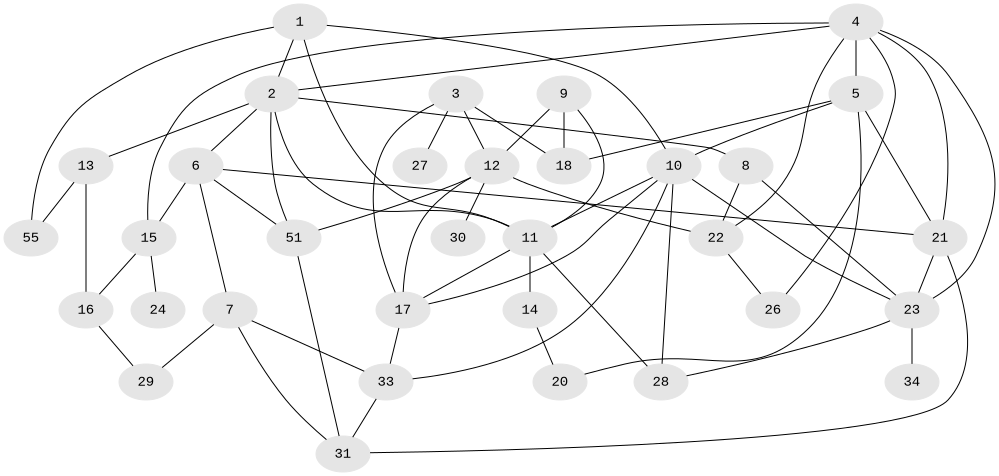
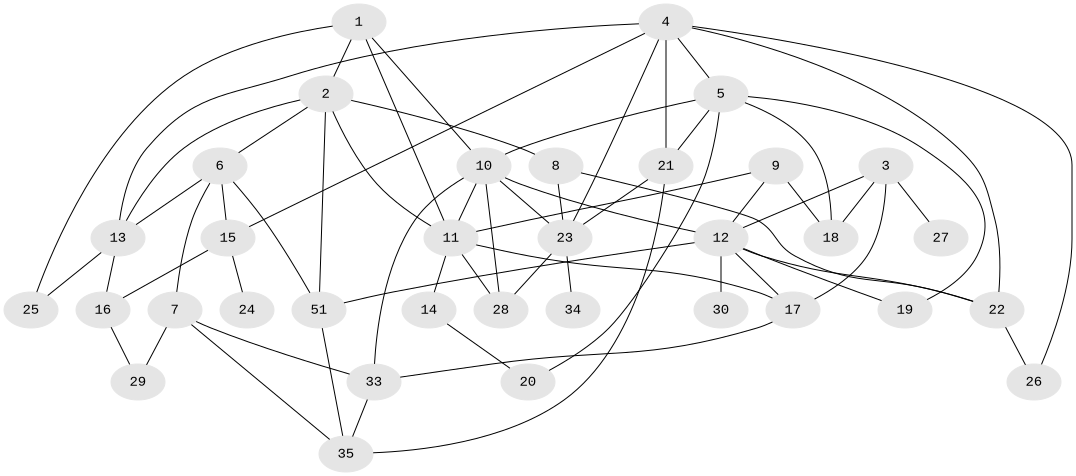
edge "4" -- "2": now "4" -- "13"
edge "6" -- "21": now "6" -- "13"
node "55": label "55" -> "25"
edge "10" -- "17": now "10" -- "12"
node "19": added
node "31": label "31" -> "35"
